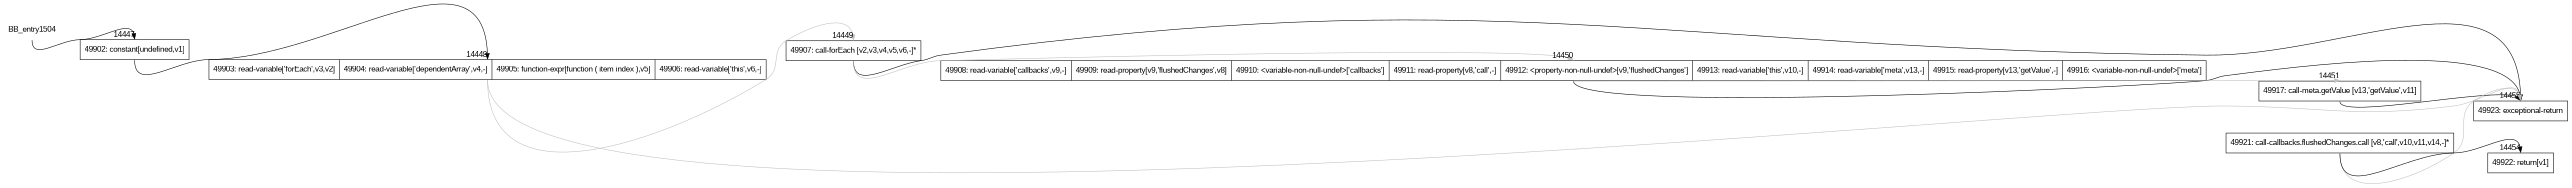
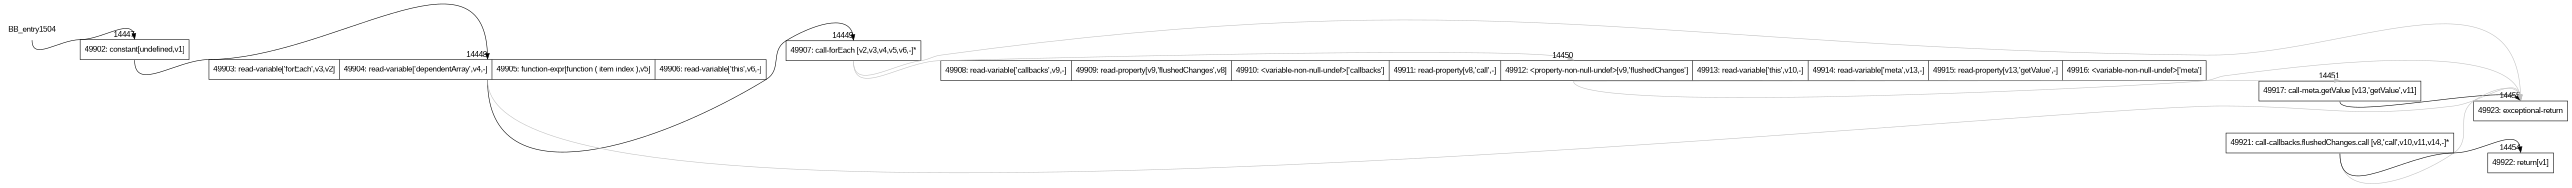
edge "49907: call-forEach [v2,v3,v4,v5,v6,-]*" -> "49923: exceptional-return": color black -> gray
edge "49908: read-variable['callbacks',v9,-]" -> "49923: exceptional-return": color black -> gray
edge "49903: read-variable['forEach',v3,v2]" -> "49907: call-forEach [v2,v3,v4,v5,v6,-]*": color gray -> black
